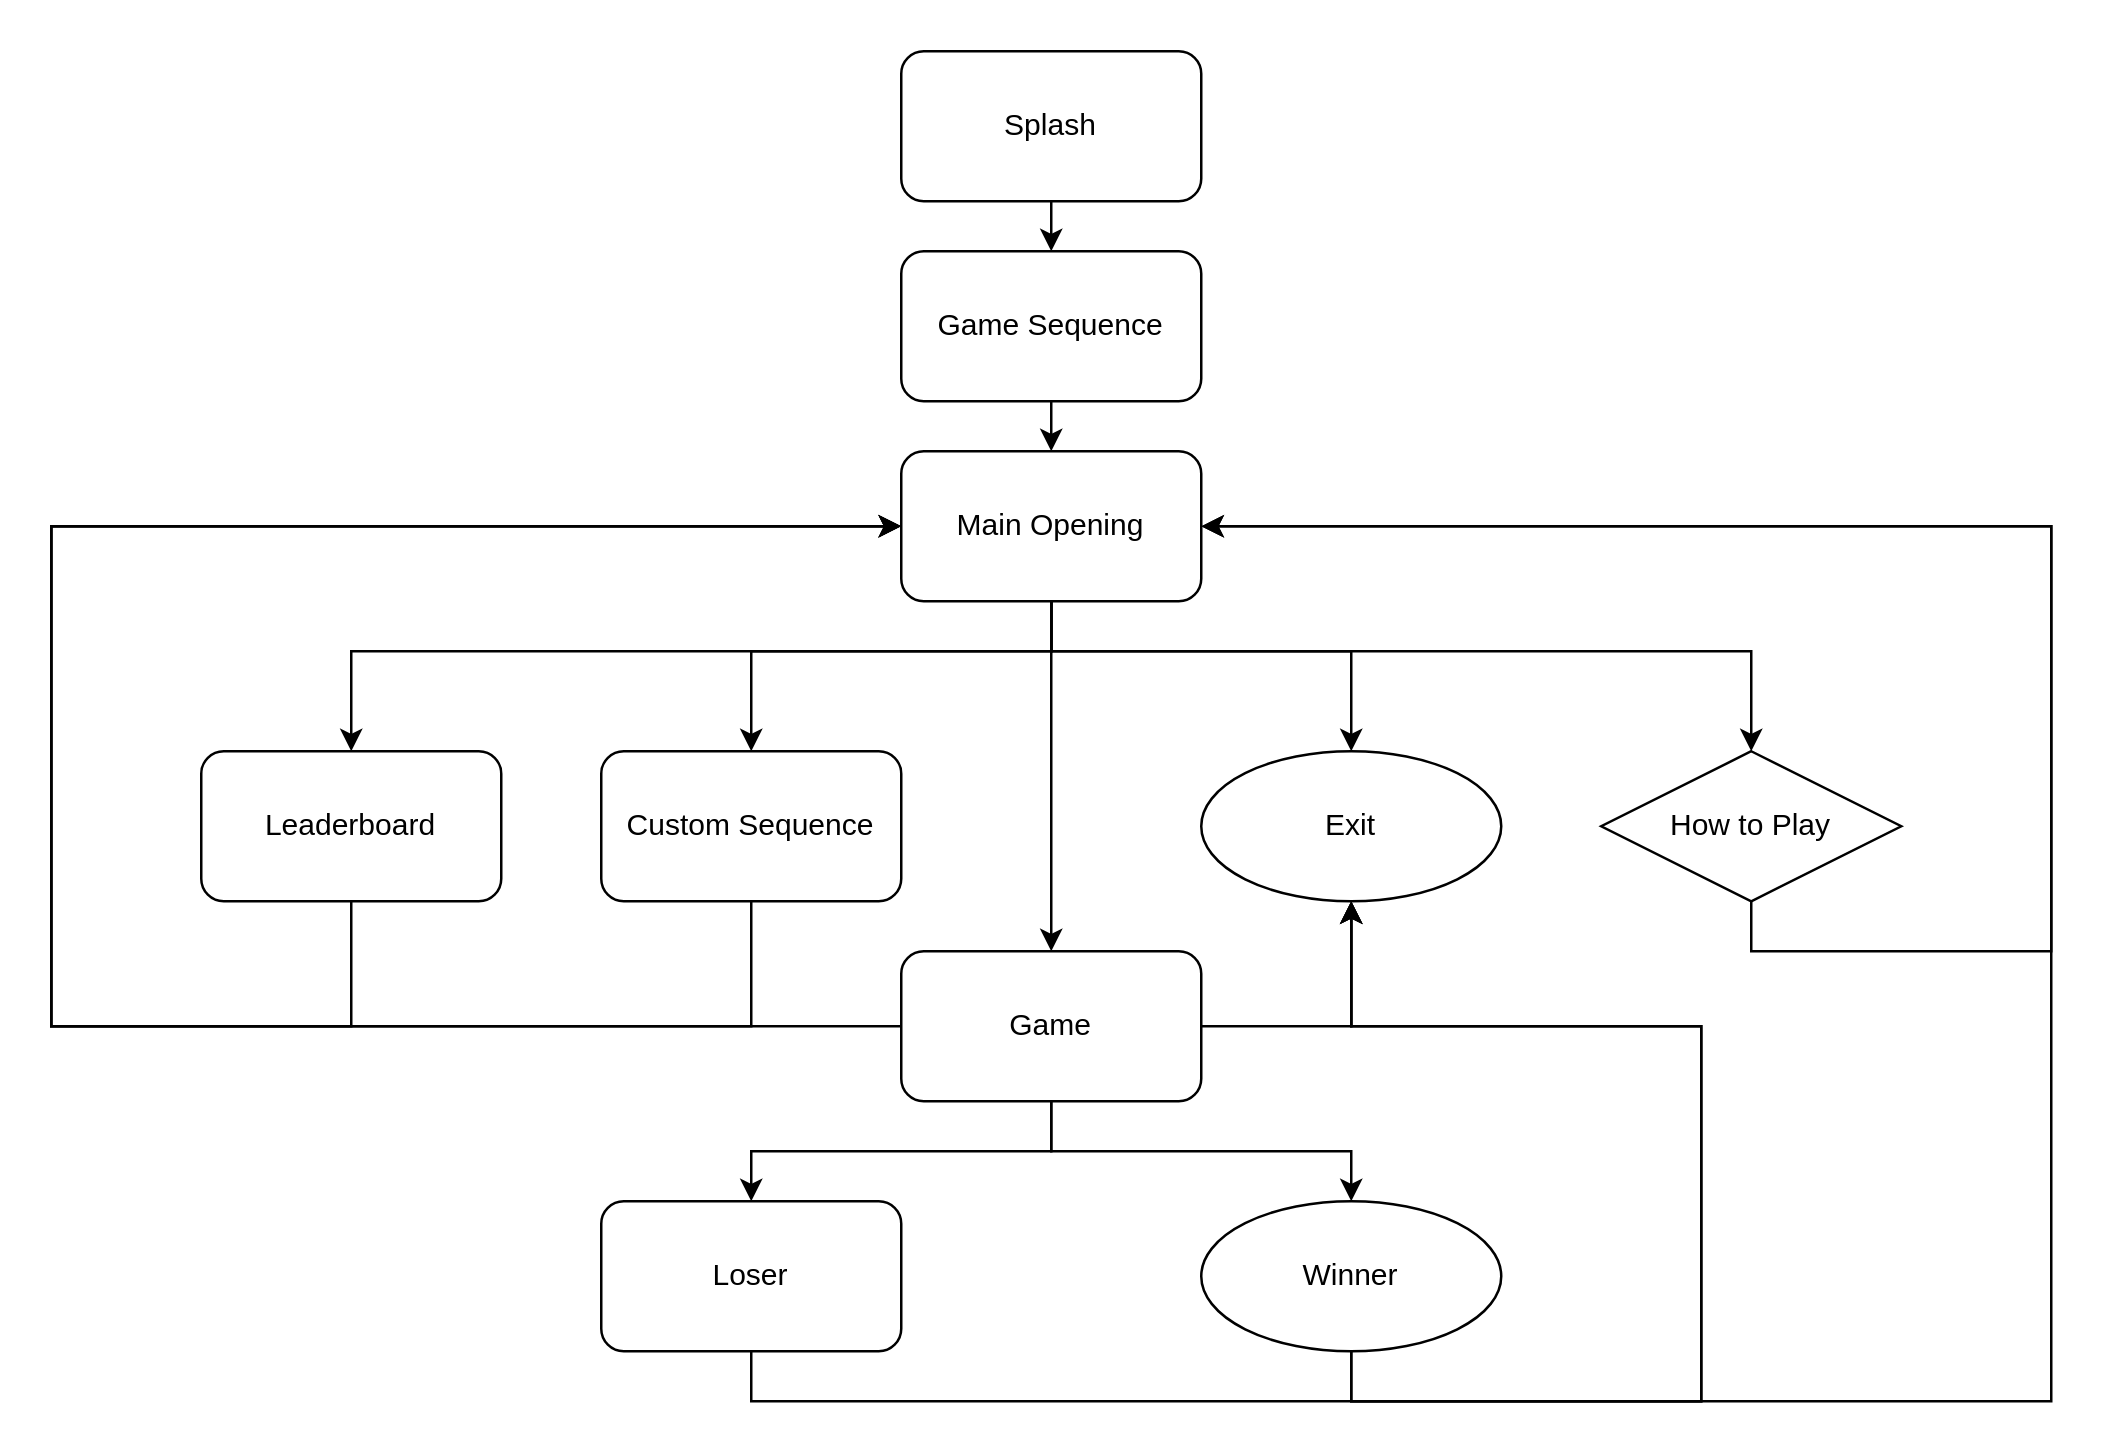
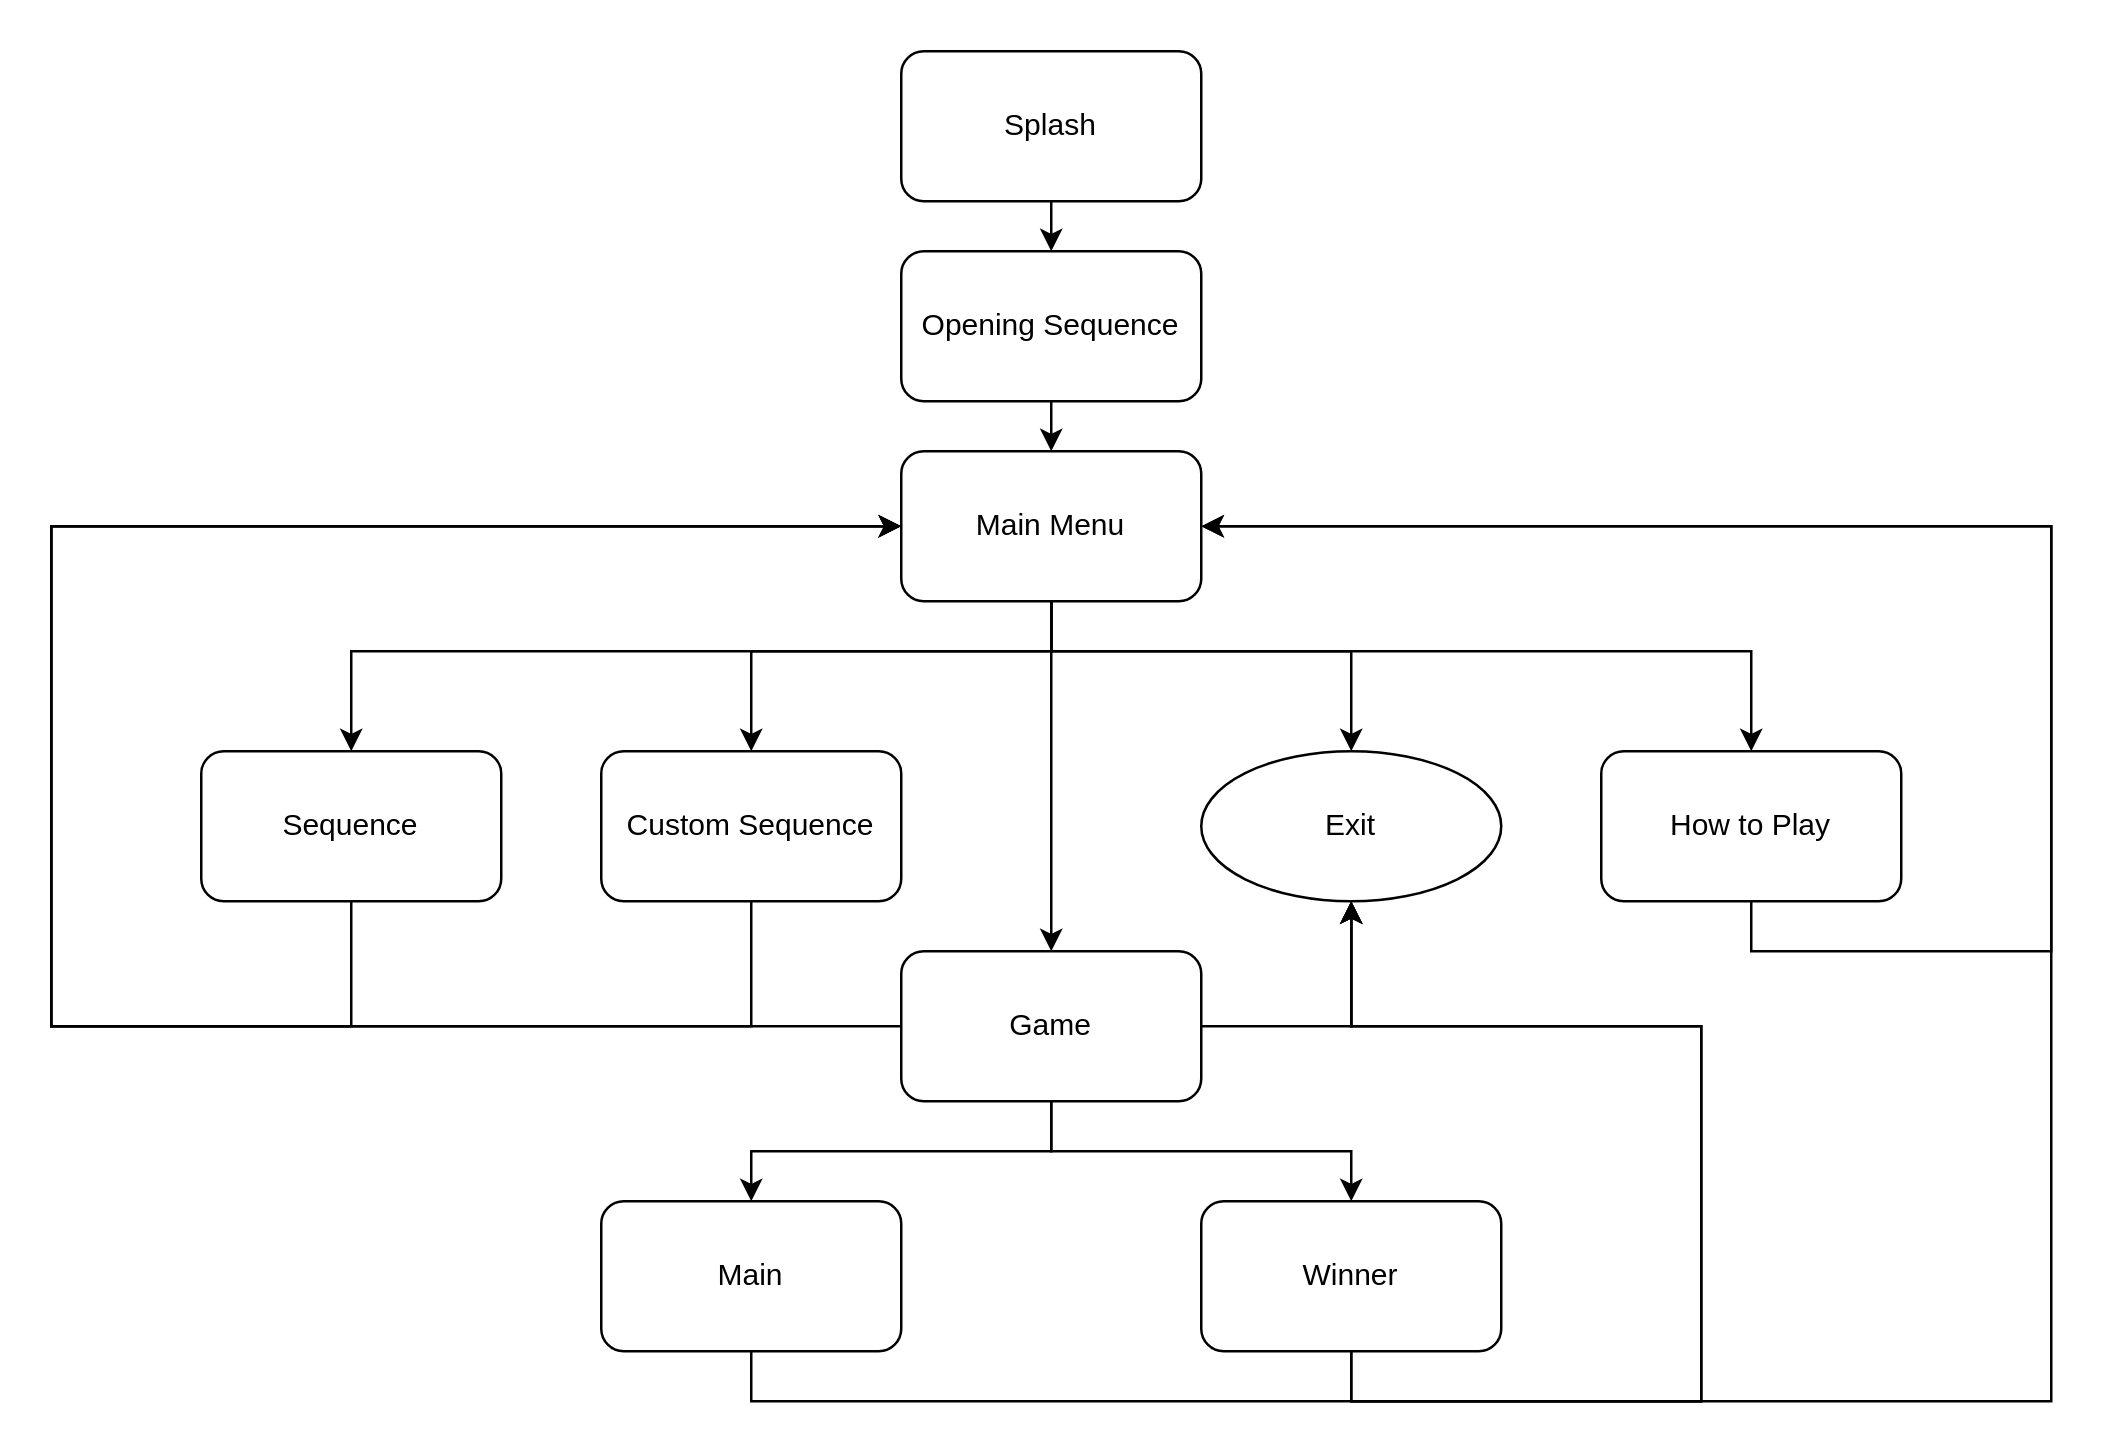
node "Game Sequence": label "Game Sequence" -> "Opening Sequence"
node "Main Opening": label "Main Opening" -> "Main Menu"
node "Leaderboard": label "Leaderboard" -> "Sequence"
node "How to Play": shape diamond -> rounded rectangle
node "Loser": label "Loser" -> "Main"
node "Winner": shape ellipse -> rounded rectangle
